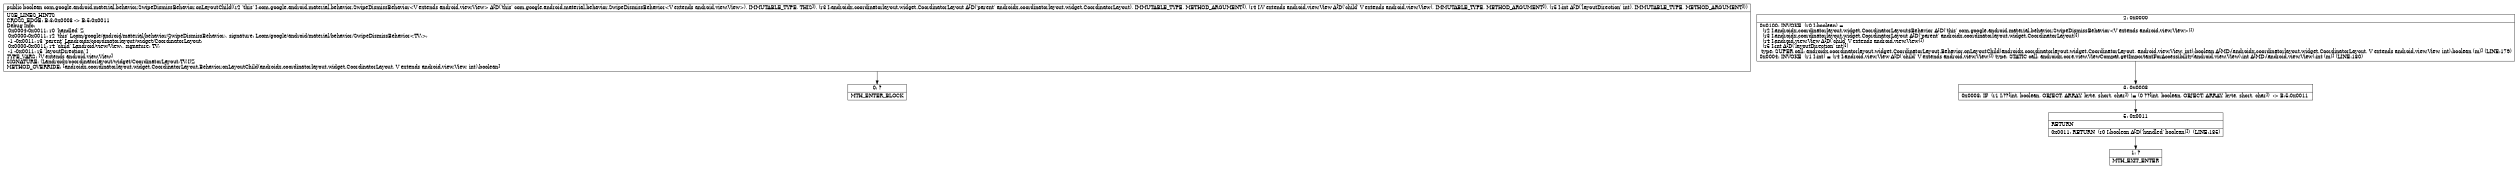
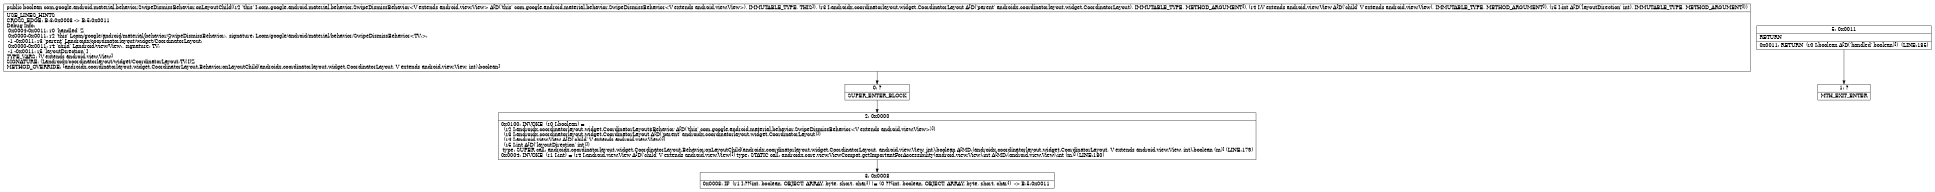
node "0: ?": text "MTH_ENTER_BLOCK" -> "SUPER_ENTER_BLOCK"
edge "0: ?" -> "2: 0x0000": added
edge "3: 0x0008" -> "5: 0x0011": removed
